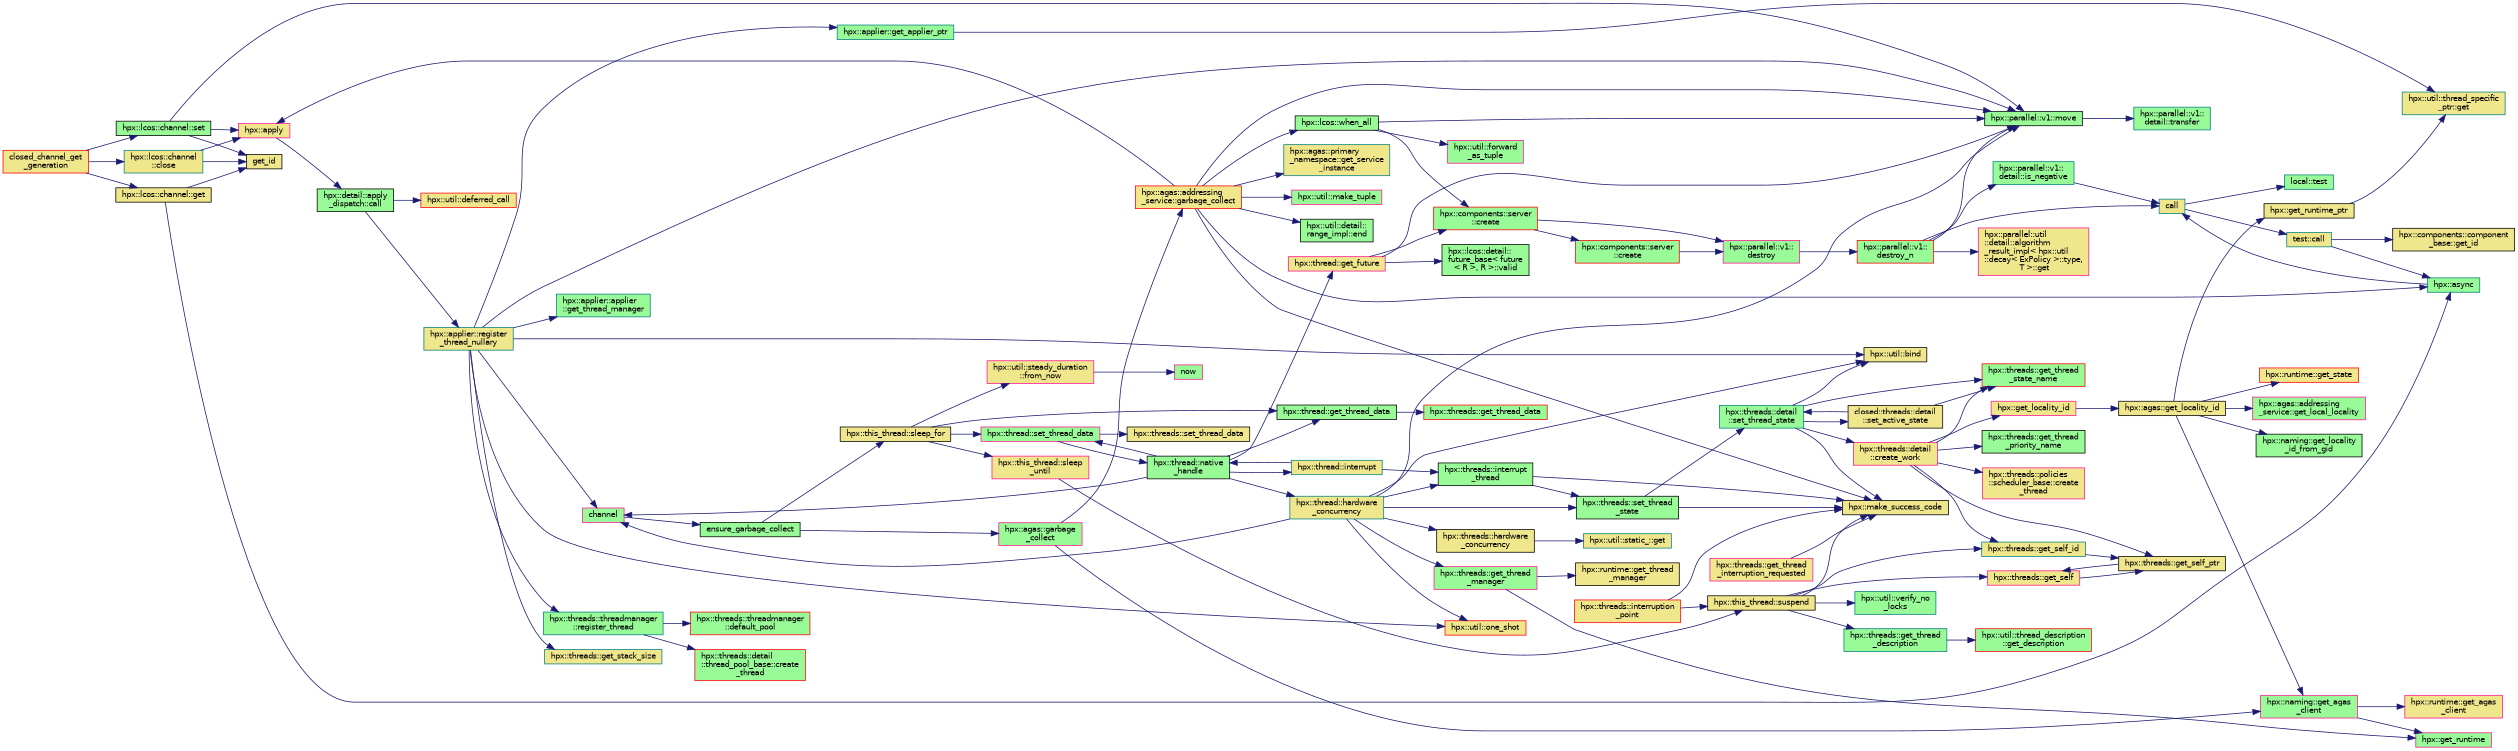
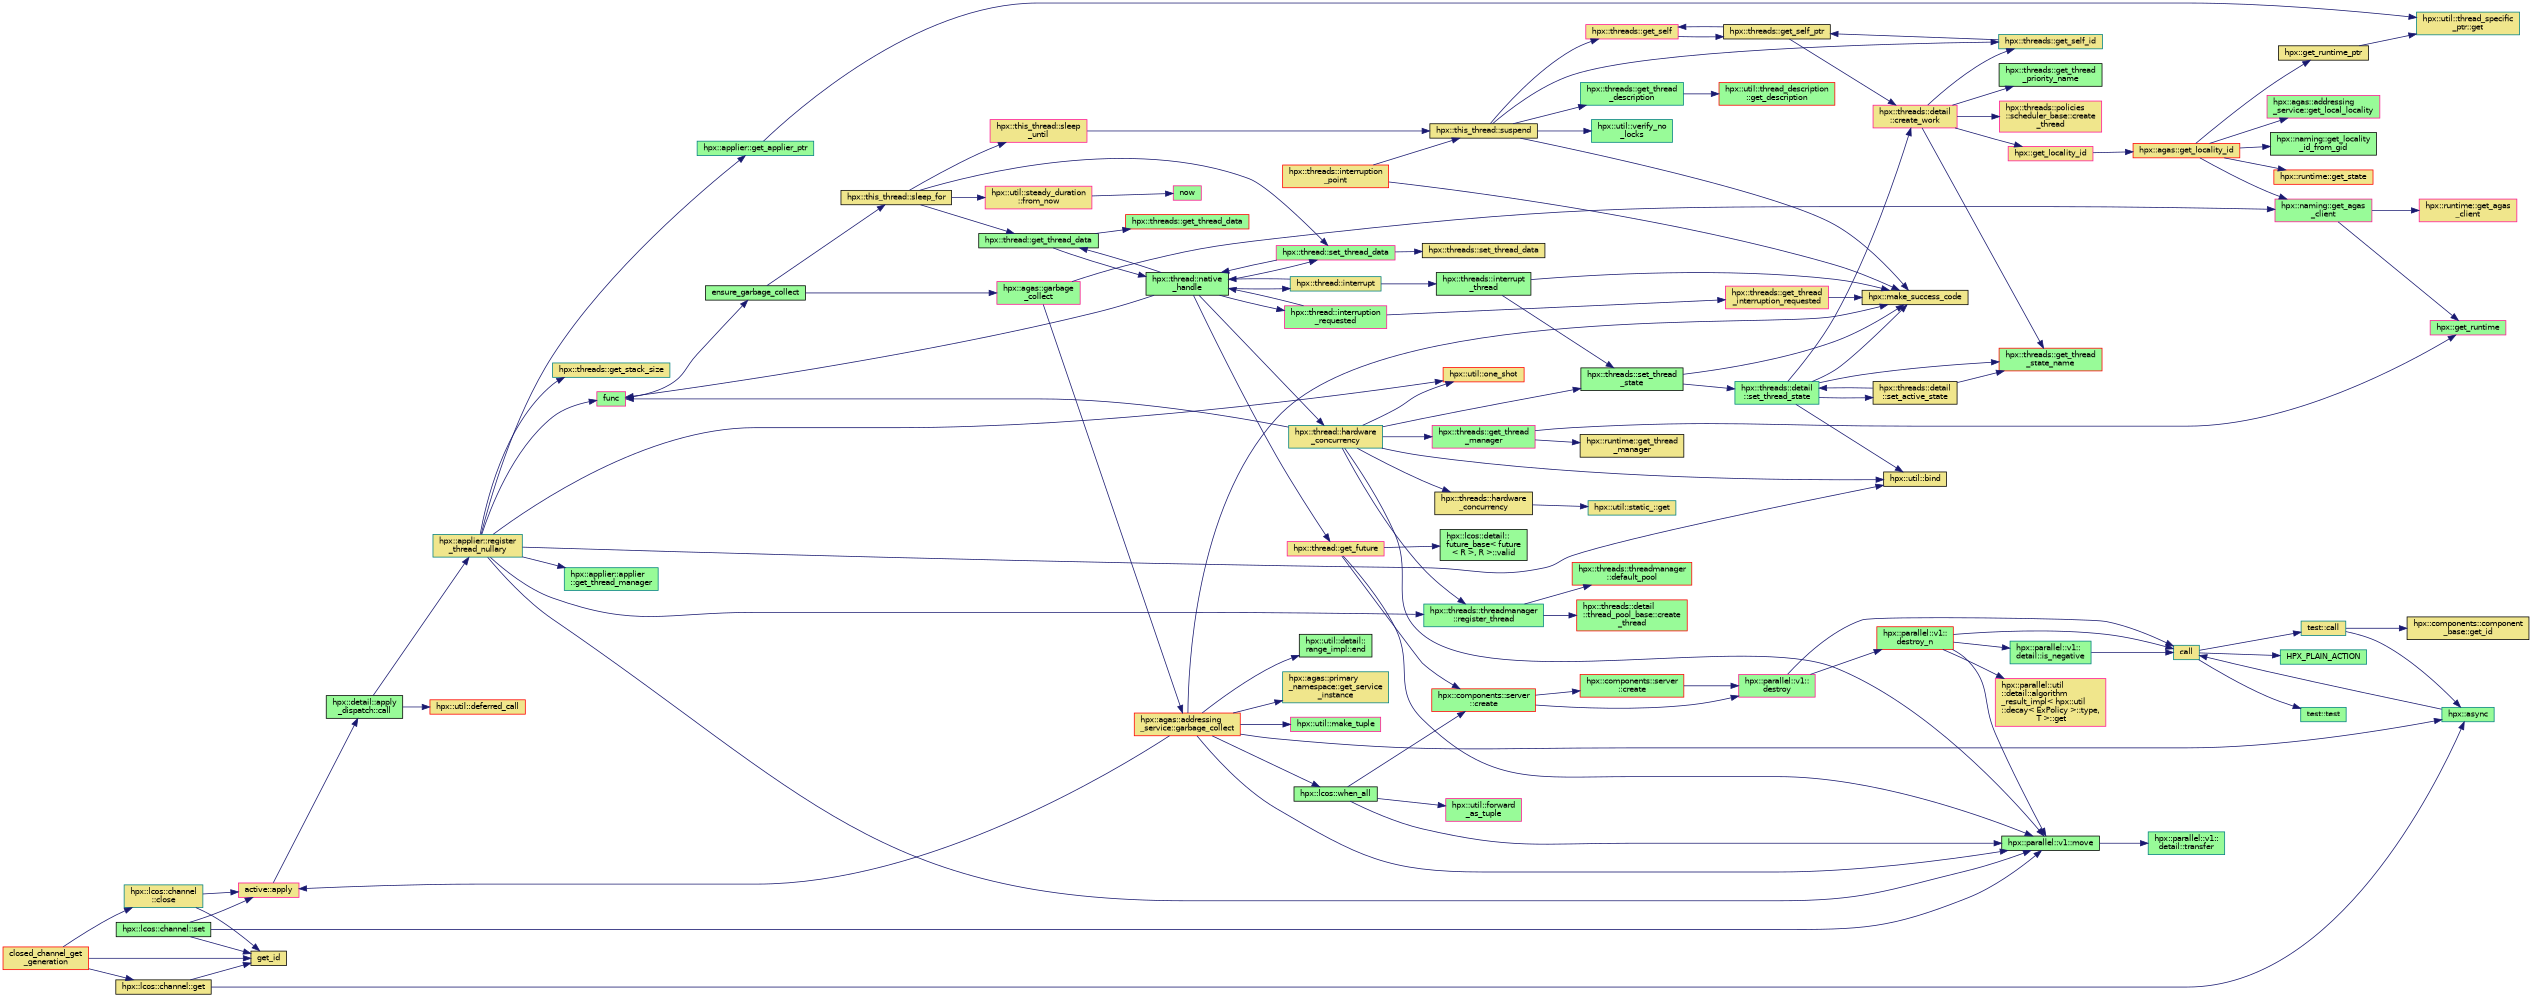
node "hpx::apply": label "hpx::apply" -> "active::apply"
edge "closed_channel_get _generation" -> "hpx::lcos::channel::set": now "closed_channel_get _generation" -> "get_id"
node "local::test": label "local::test" -> "test::test"
edge "hpx::thread::get_thread_data" -> "hpx::thread::native _handle": added
node "hpx::thread::interruption _requested": added
node "hpx::agas::get_locality_id": color black -> red
node "closed::threads::detail ::set_active_state": label "closed::threads::detail ::set_active_state" -> "hpx::threads::detail ::set_active_state"
edge "hpx::thread::hardware _concurrency" -> "hpx::threads::interrupt _thread": now "hpx::thread::hardware _concurrency" -> "hpx::threads::threadmanager ::register_thread"
node "channel": label "channel" -> "func"
edge "hpx::threads::detail ::create_work" -> "hpx::threads::get_self_ptr": reversed
edge "hpx::parallel::v1:: destroy" -> "call": added
node "HPX_PLAIN_ACTION": added
